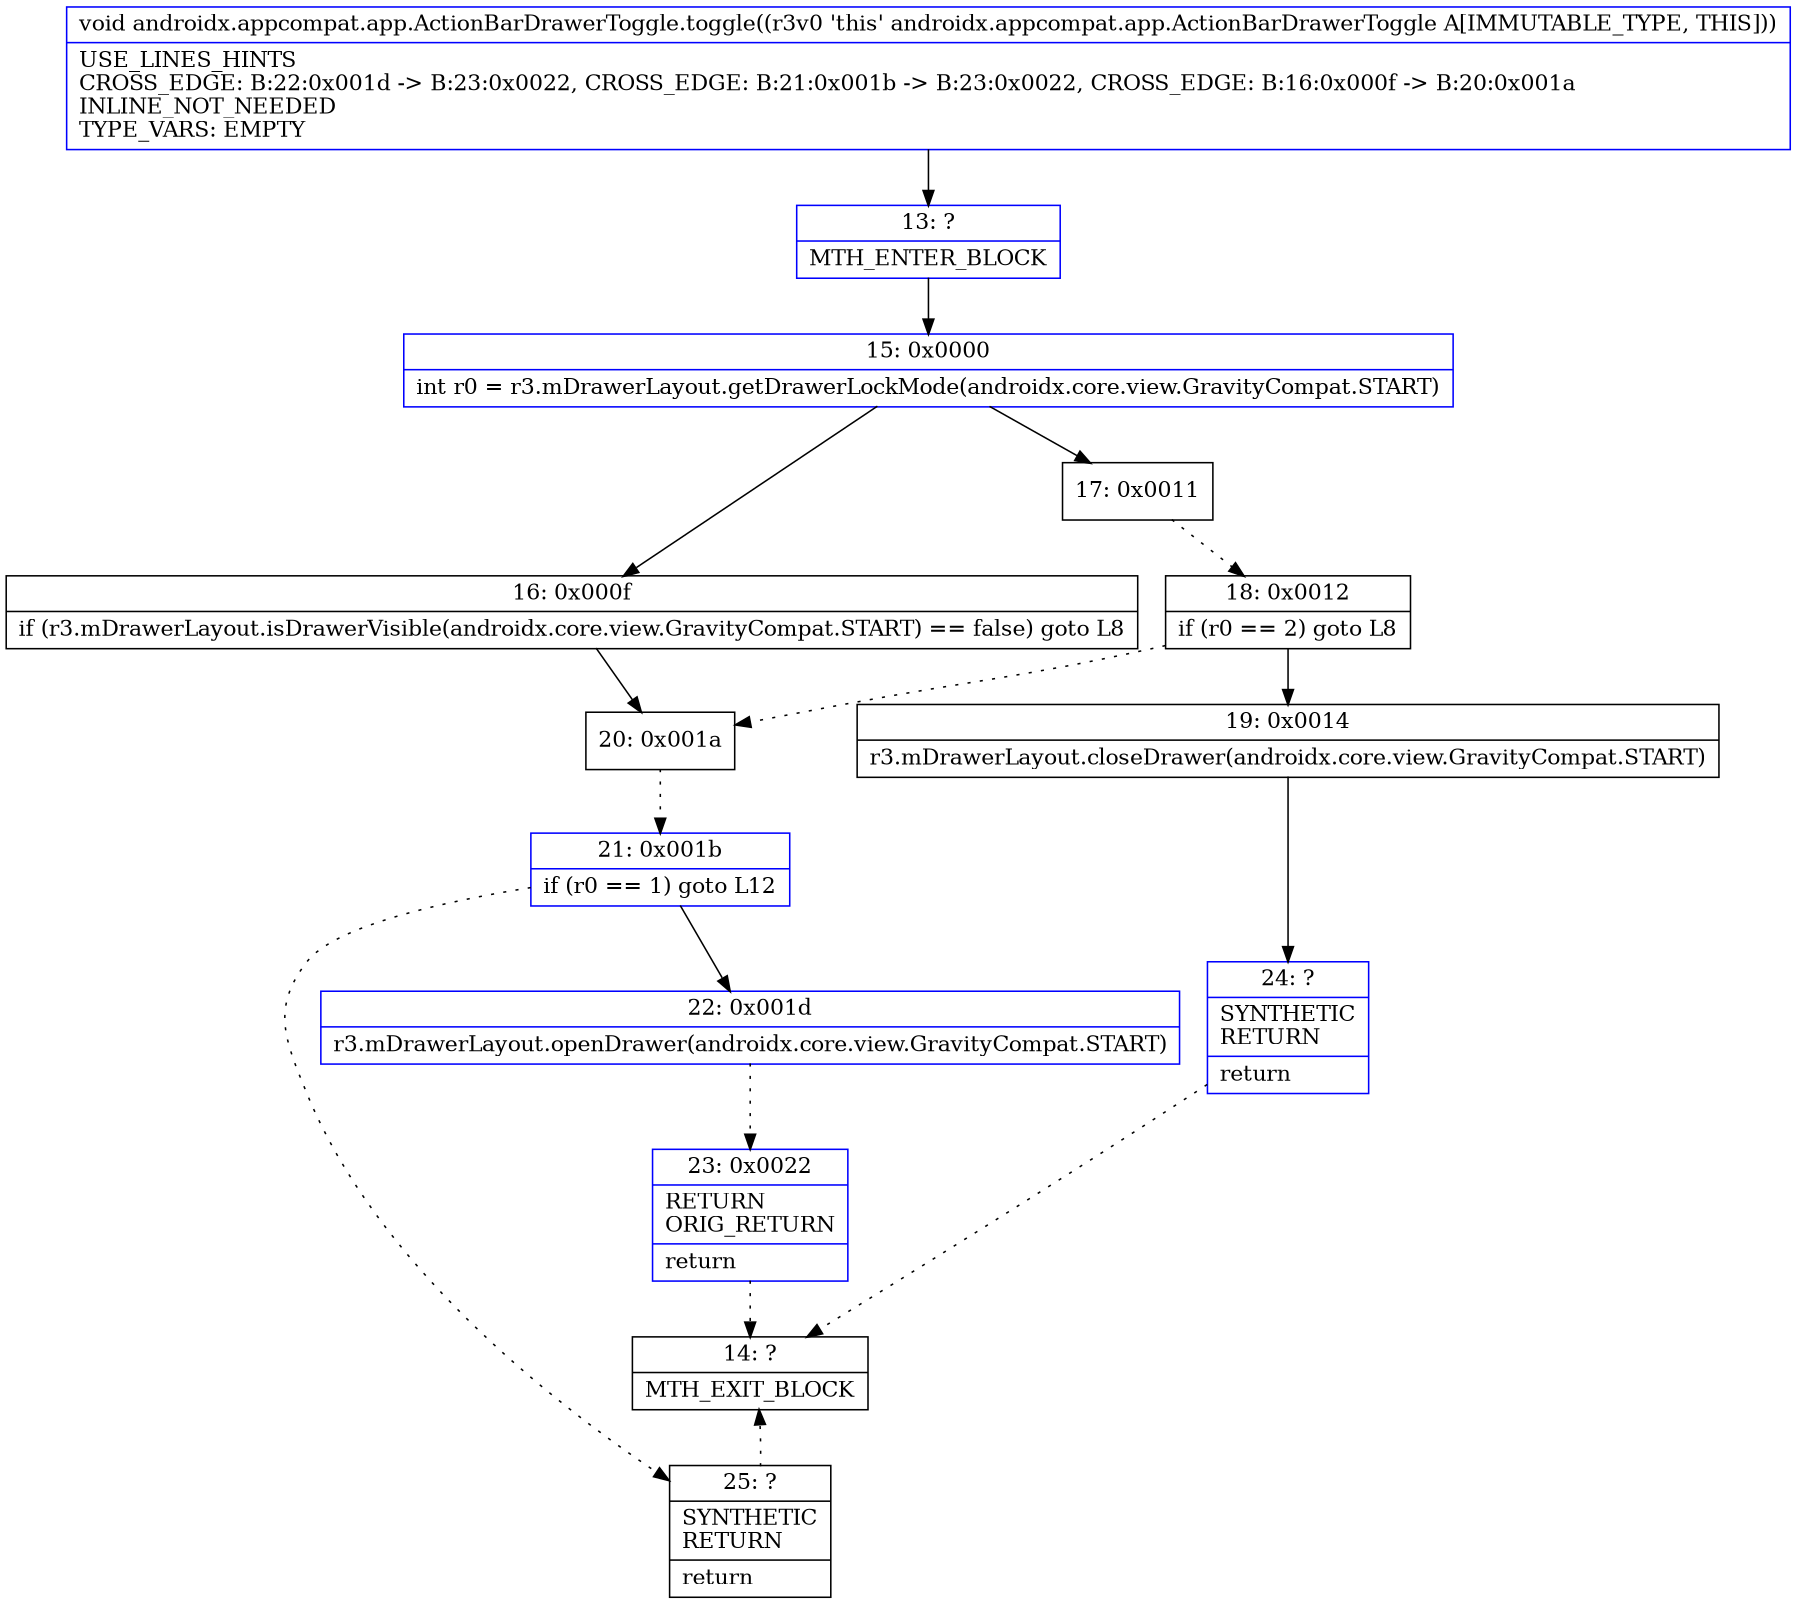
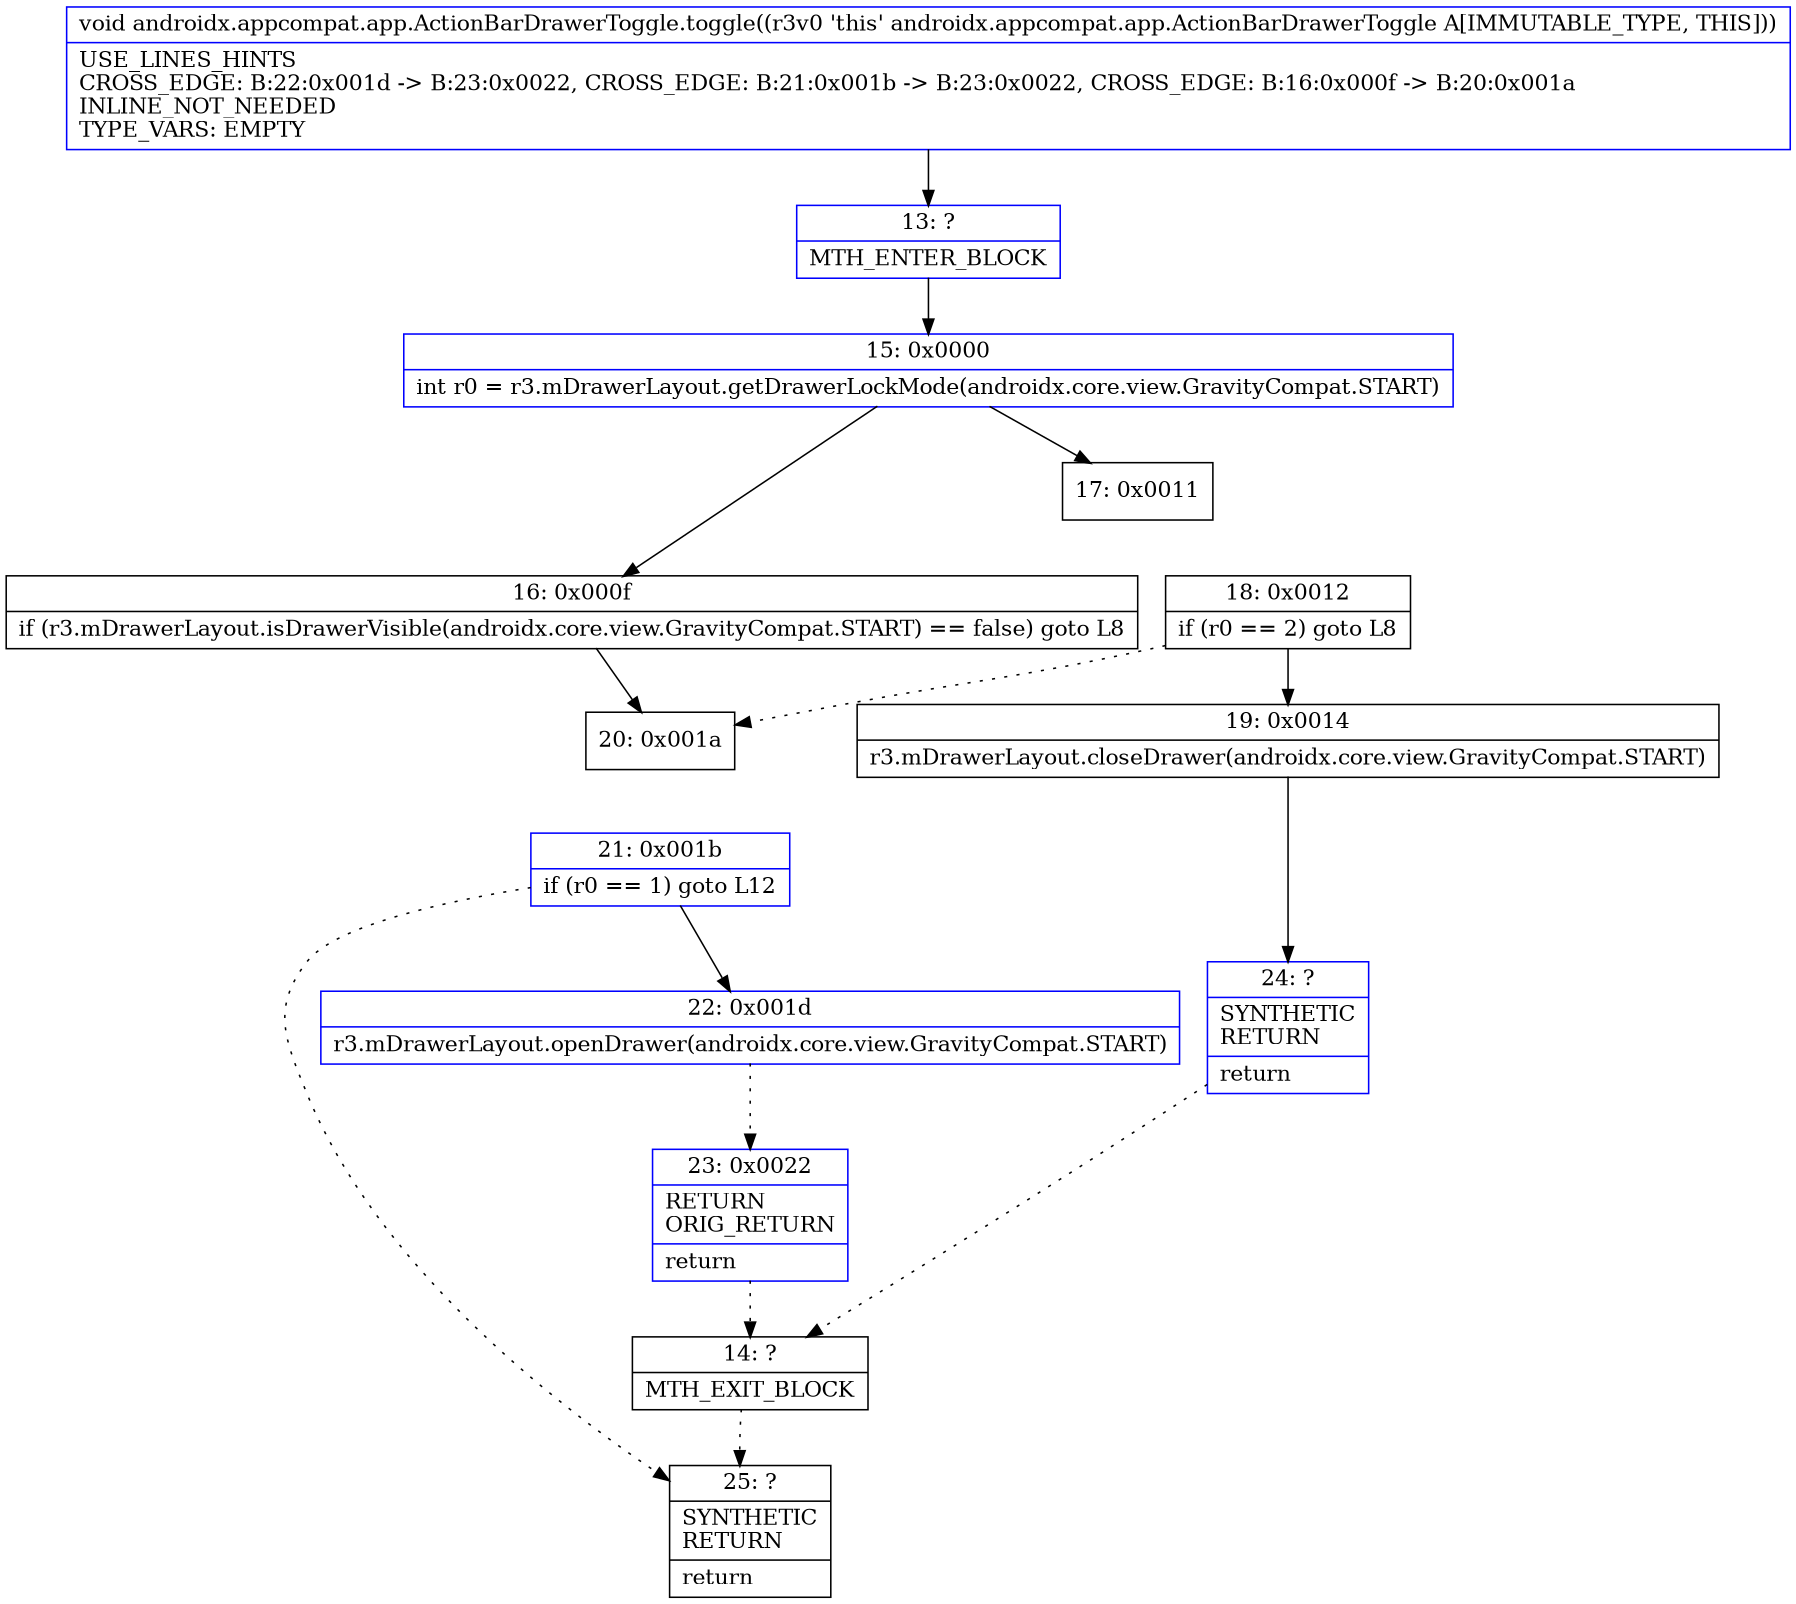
edge "17: 0x0011" -> "18: 0x0012": removed
edge "20: 0x001a" -> "21: 0x001b": removed
edge "25: ?" -> "14: ?": reversed
